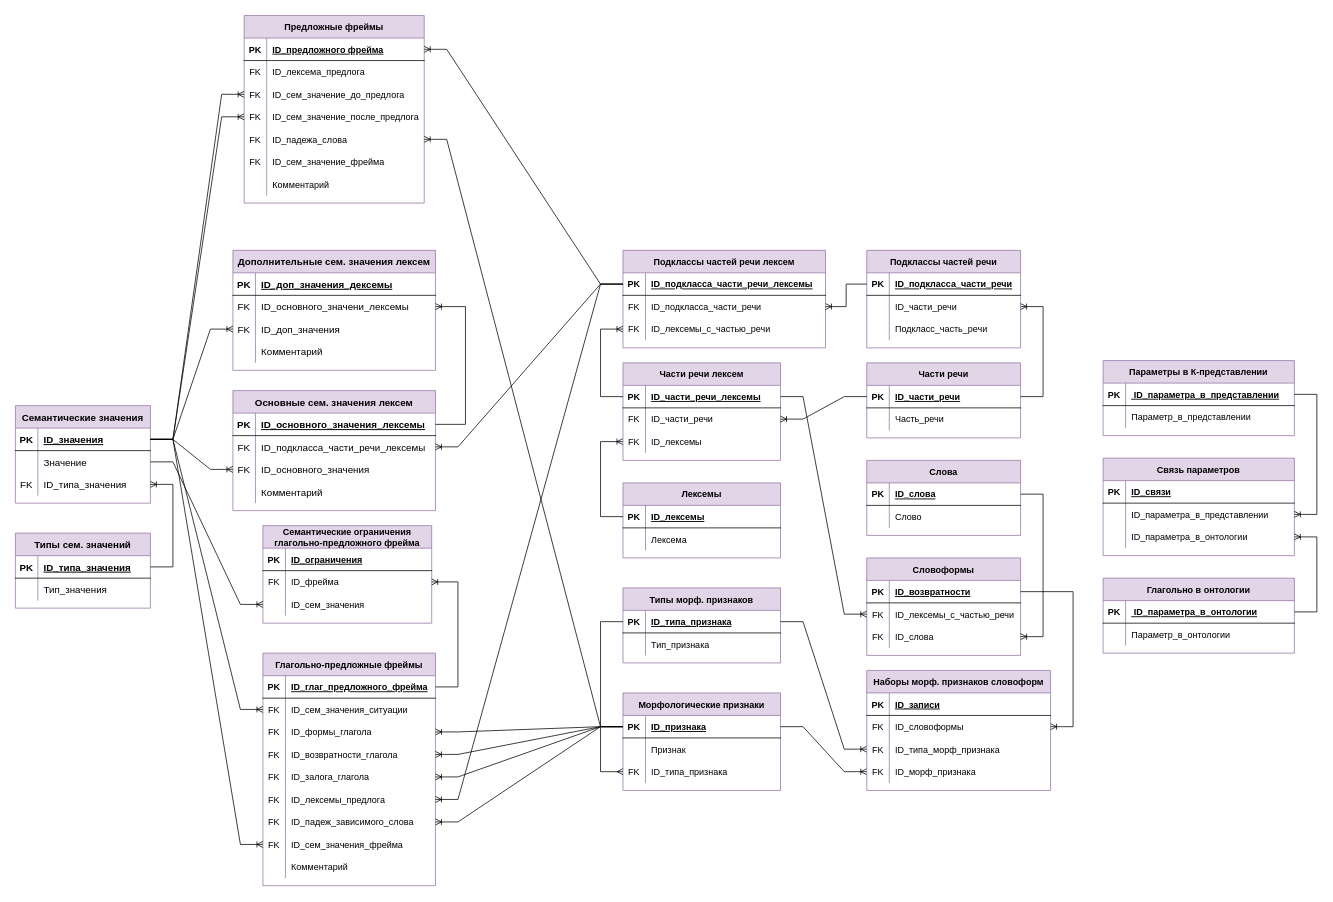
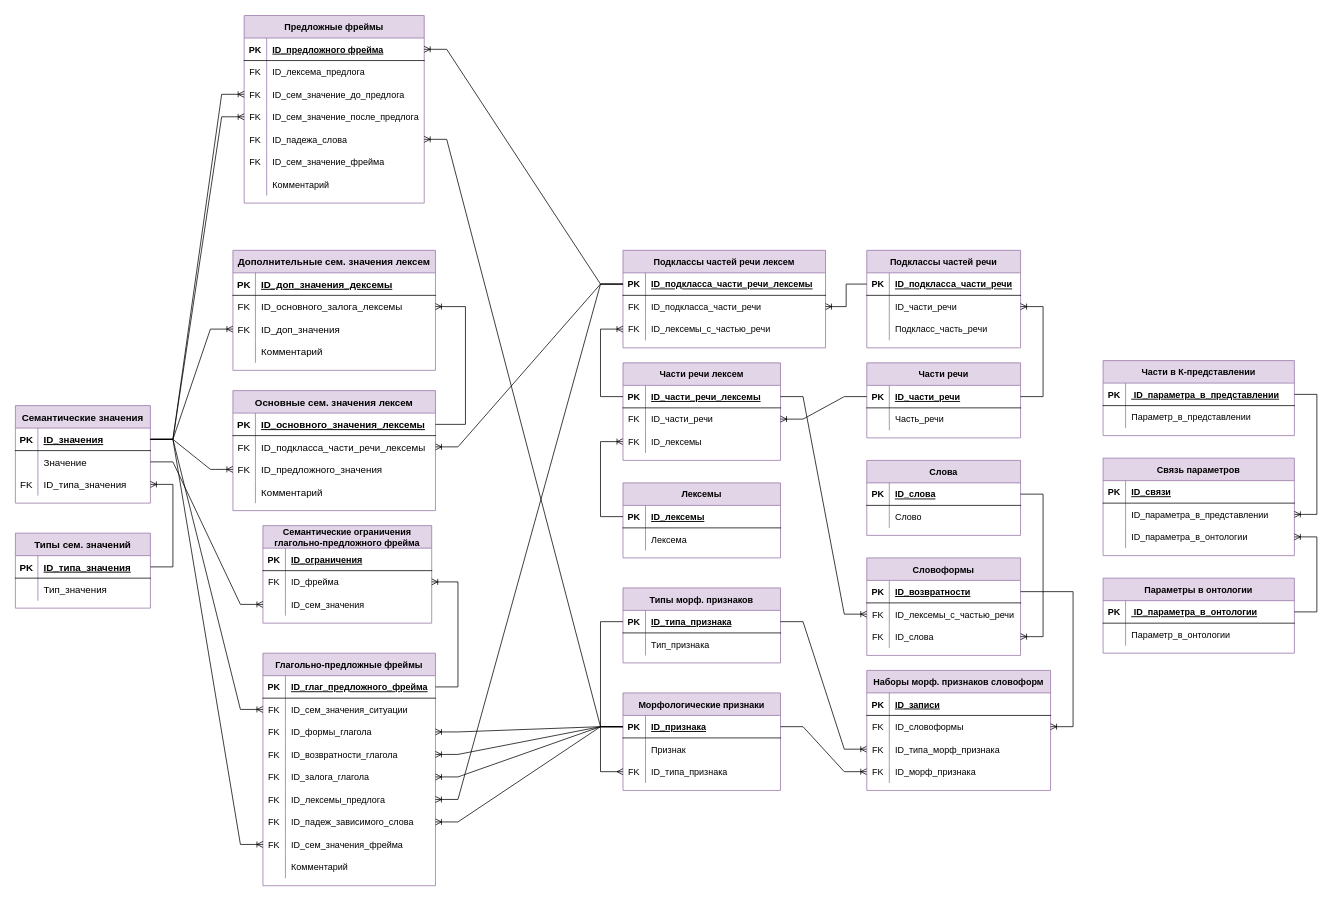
node "ID_основного_значени_лексемы": label "ID_основного_значени_лексемы" -> "ID_основного_залога_лексемы"
node "Параметры в К-представлении": label "Параметры в К-представлении" -> "Части в К-представлении"
node "ID_основного_значения": label "ID_основного_значения" -> "ID_предложного_значения"
node "Глагольно в онтологии": label "Глагольно в онтологии" -> "Параметры в онтологии"
